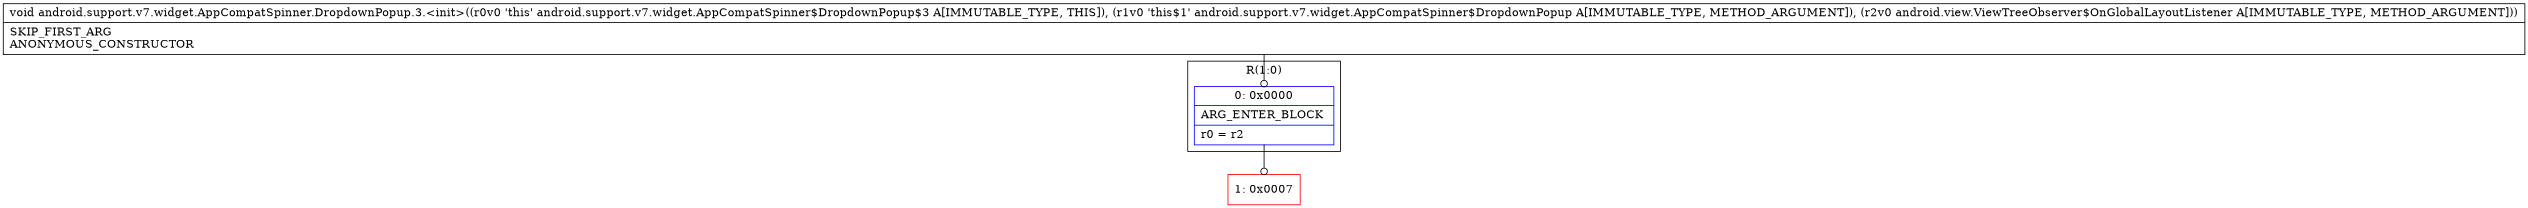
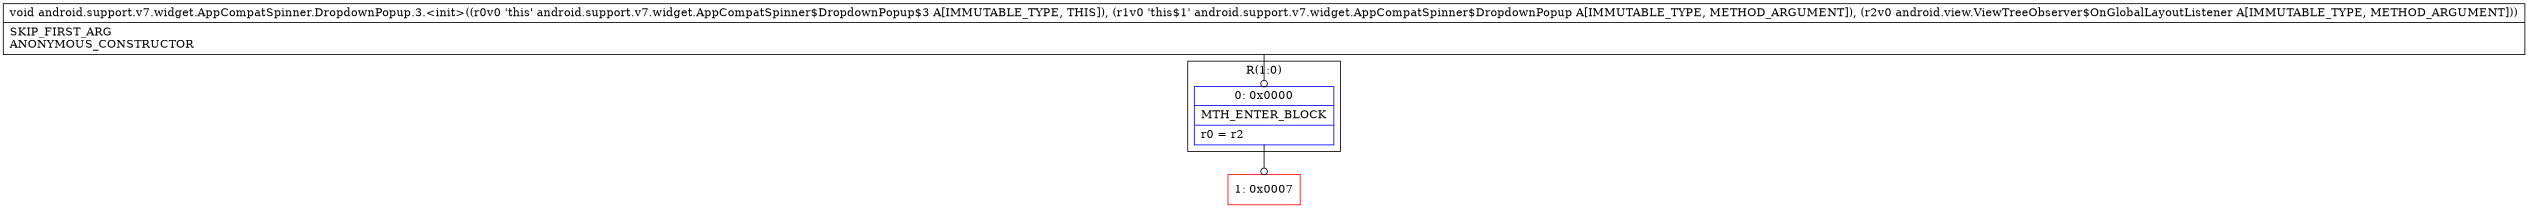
node "0: 0x0000": text "ARG_ENTER_BLOCK" -> "MTH_ENTER_BLOCK"
